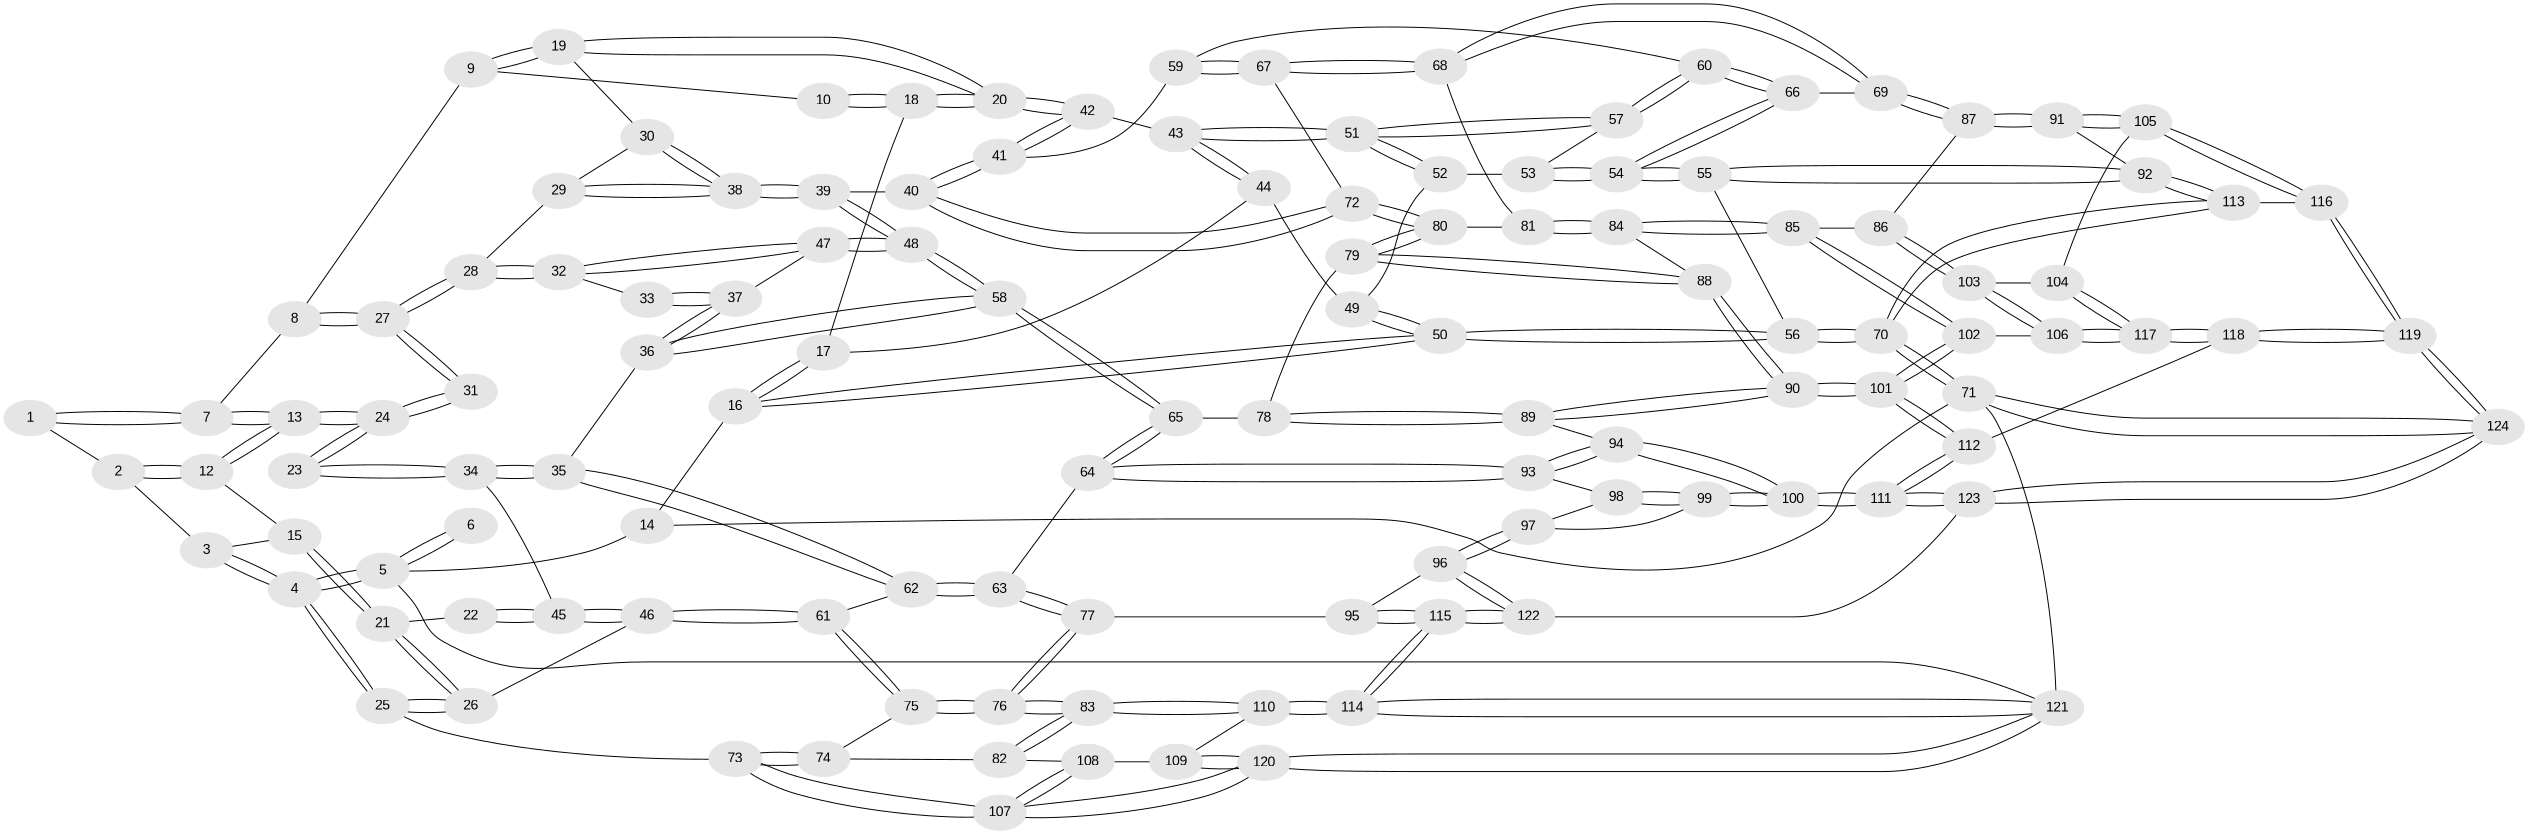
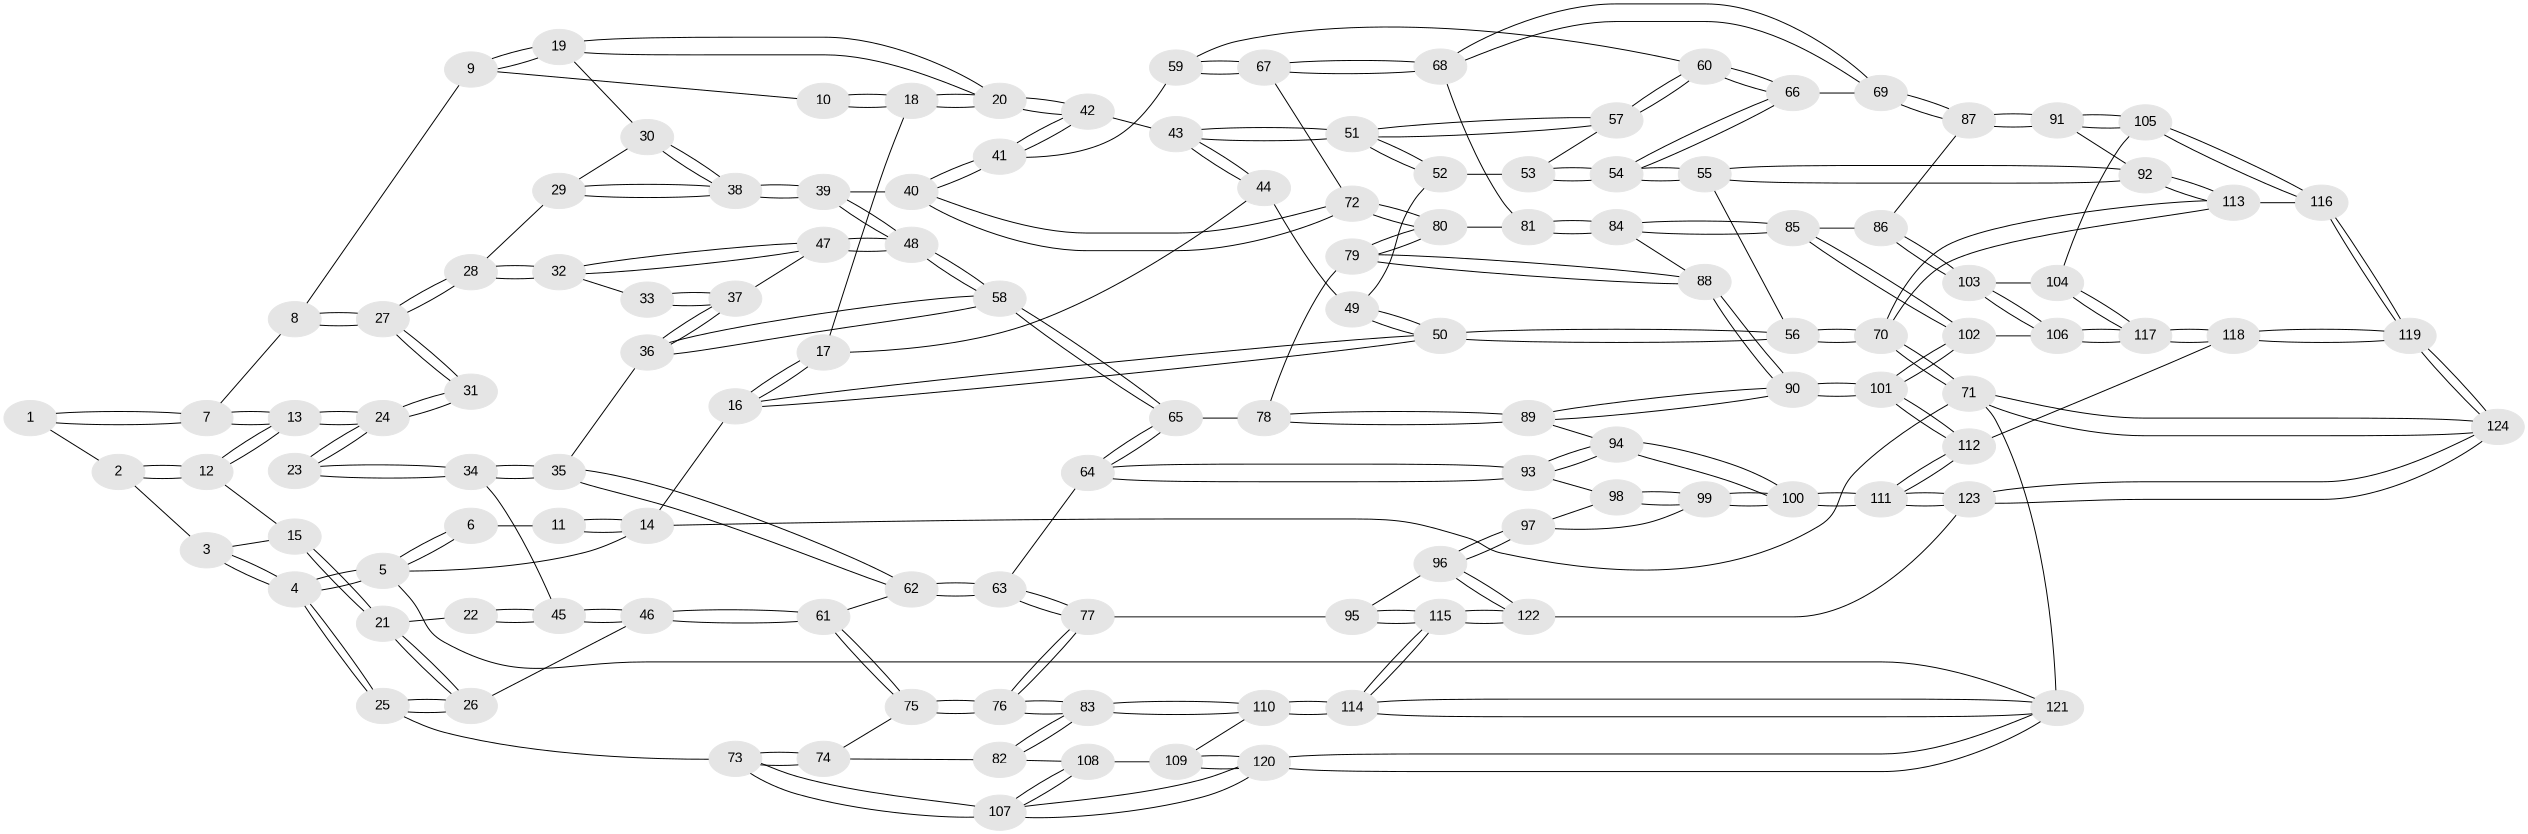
node "11": added
